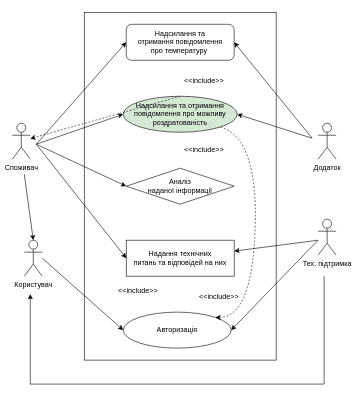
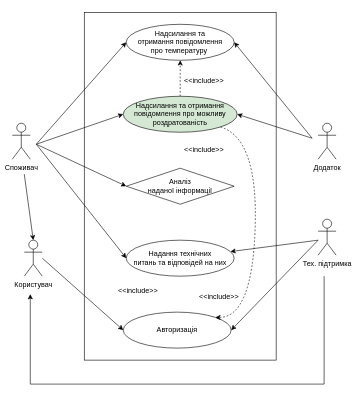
node "Надсилання та отримання повідомлення про температуру": shape rounded rectangle -> ellipse
edge "Надсилання та отримання повідомлення про можливу роздратованість" -> "Споживач": now "Надсилання та отримання повідомлення про можливу роздратованість" -> "Надсилання та отримання повідомлення про температуру"
node "Надання технічних питань та відповідей на них": shape rectangle -> ellipse
